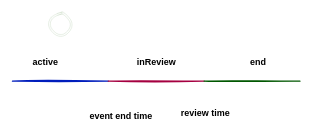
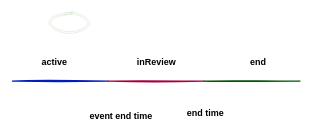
node "now": size 24x24 -> 42x21
node "active": moved (45, 60) -> (54, 60)
node "review time": label "review time" -> "end time"
